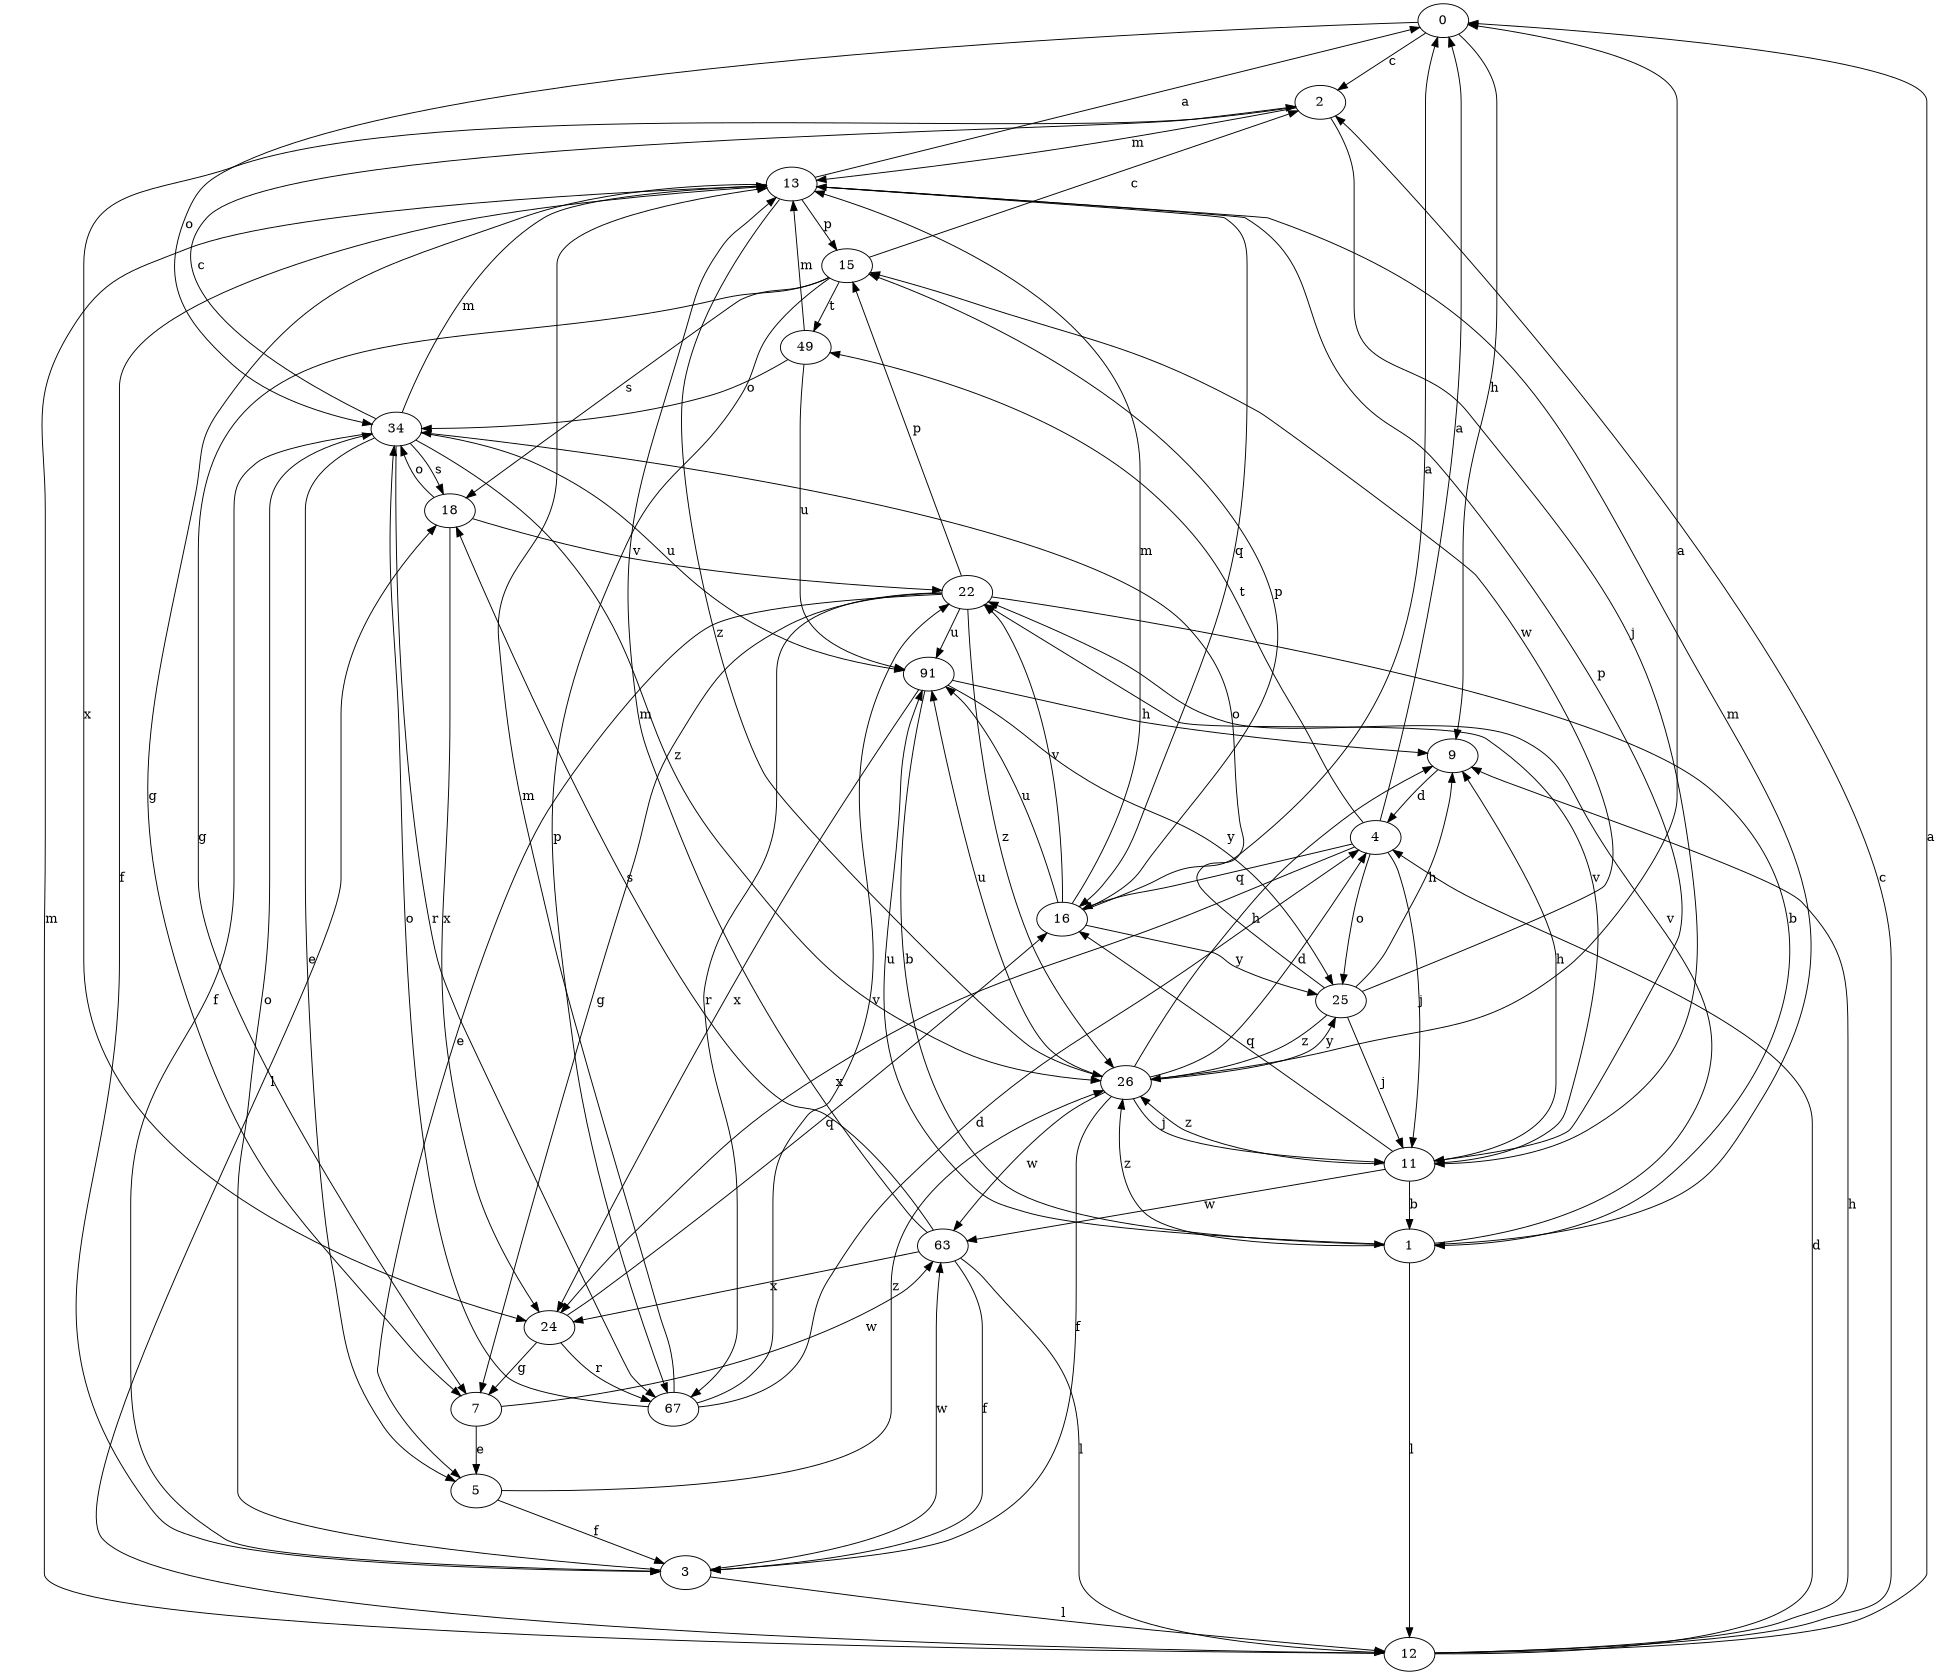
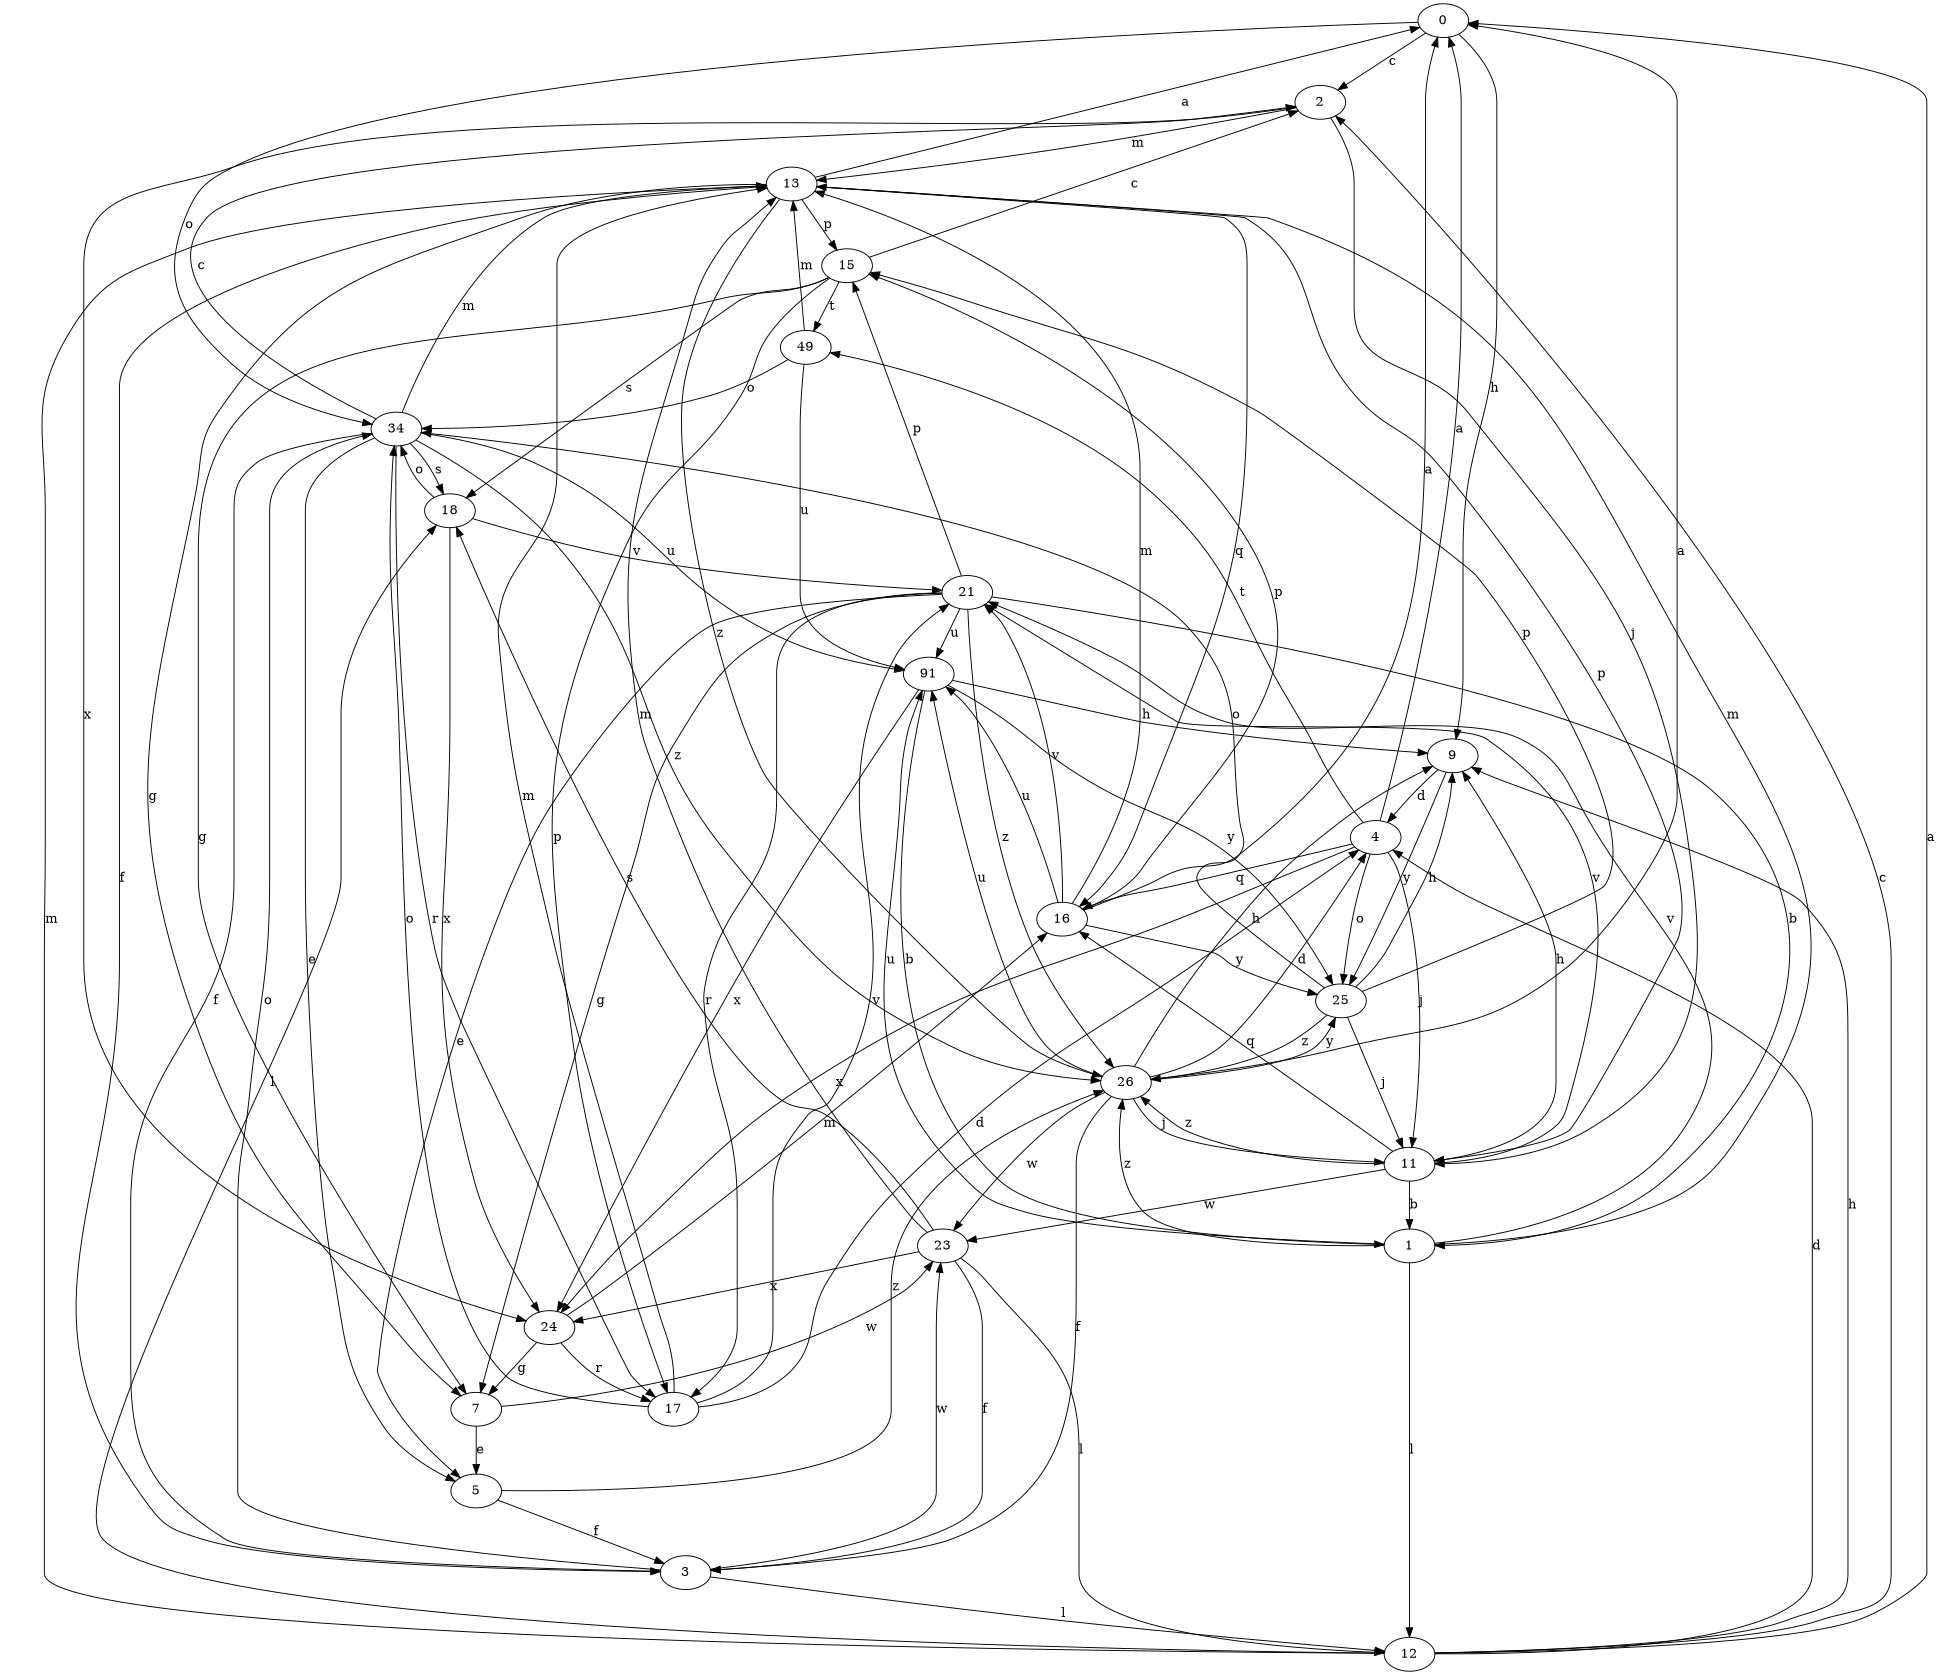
node "22": label "22" -> "21"
edge "25" -> "15": label "w" -> "p"
edge "9" -> "25": added, label "y"
edge "24" -> "16": label "q" -> "m"
node "63": label "63" -> "23"
node "67": label "67" -> "17"
